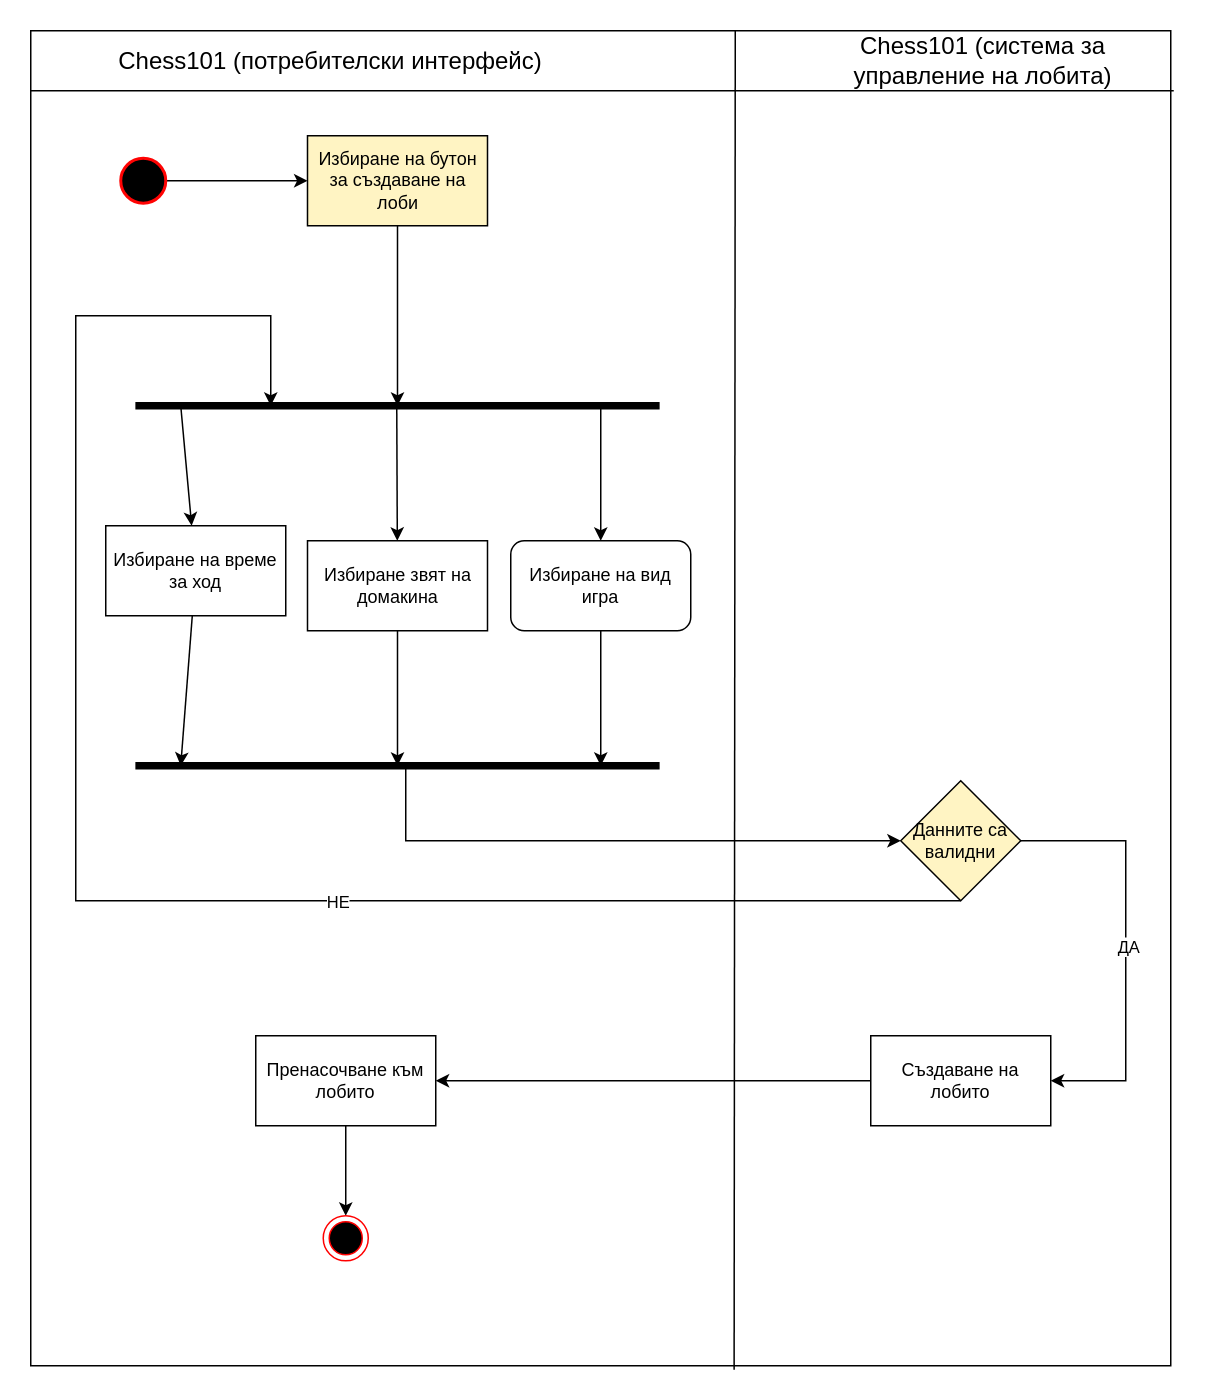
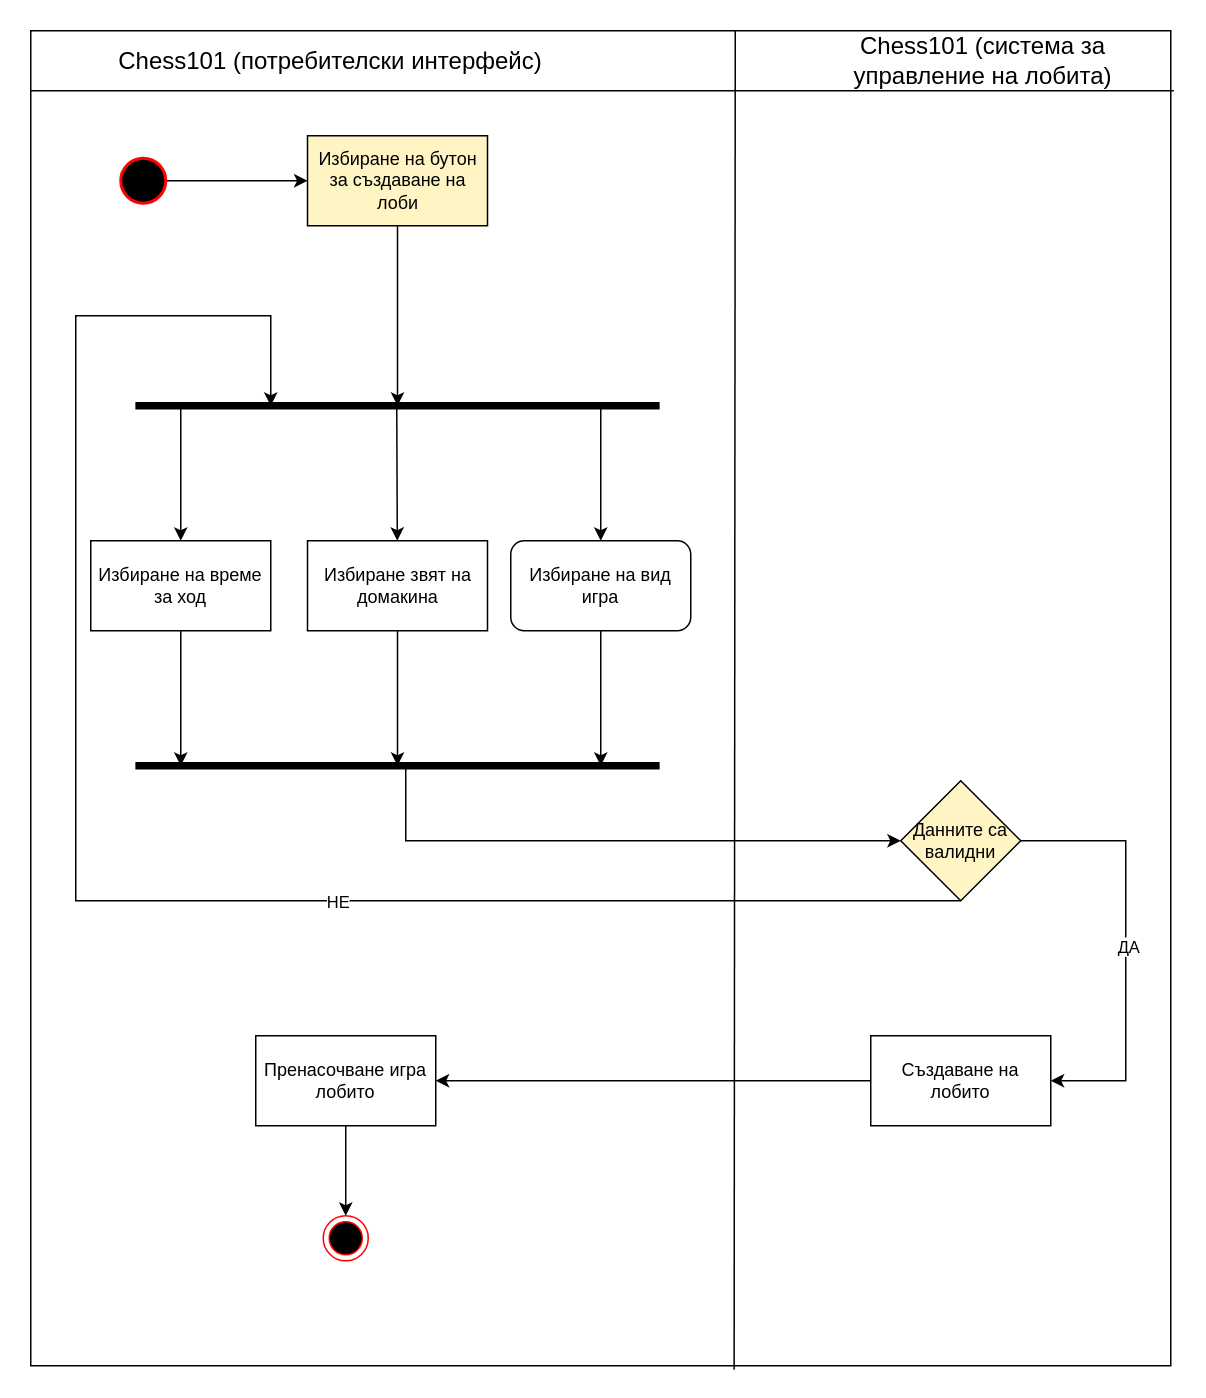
node "Избиране на време за ход": moved (196, 571) -> (181, 586)
node "Пренасочване към лобито": label "Пренасочване към лобито" -> "Пренасочване игра лобито"
